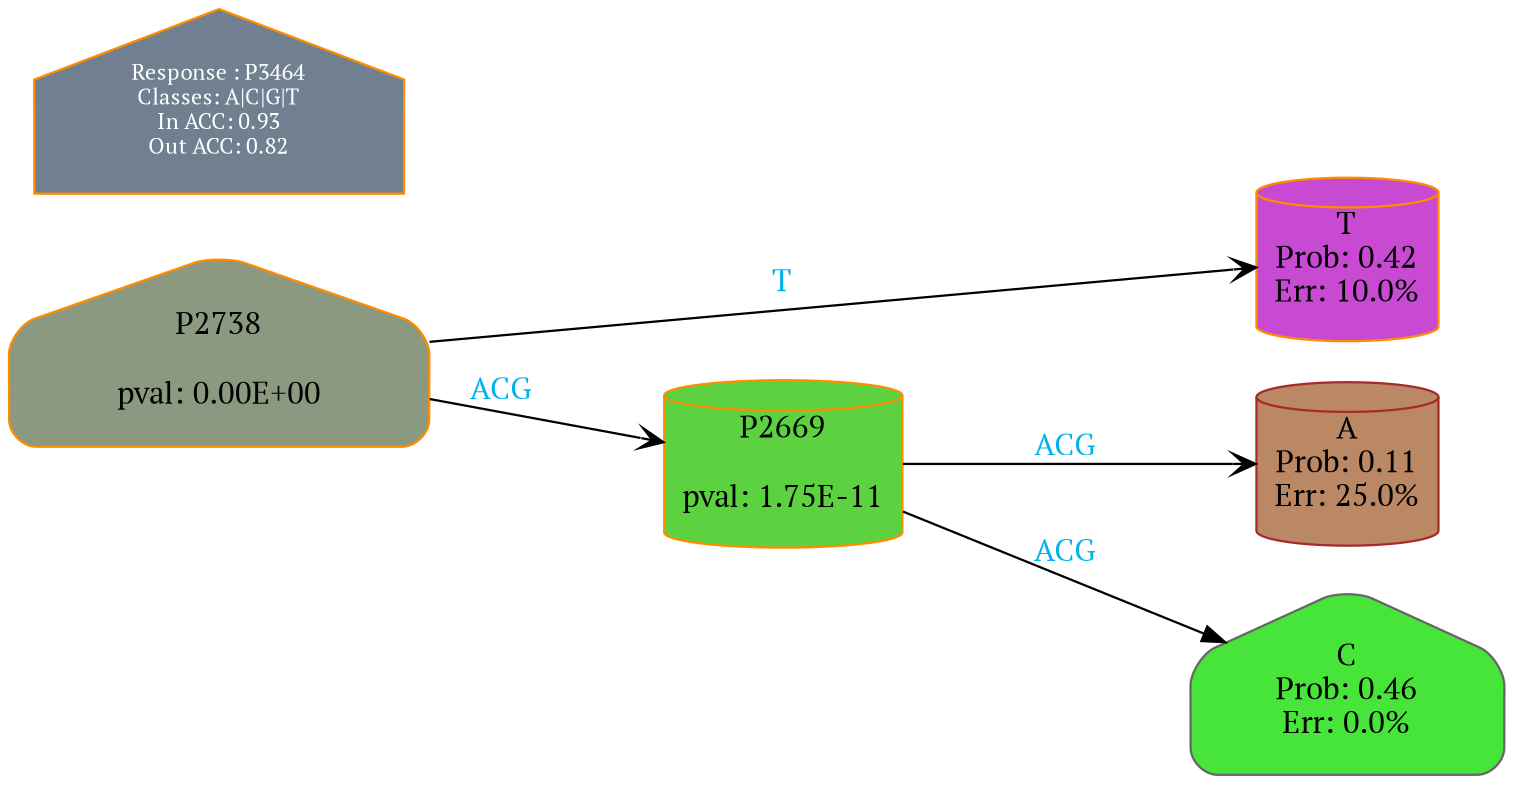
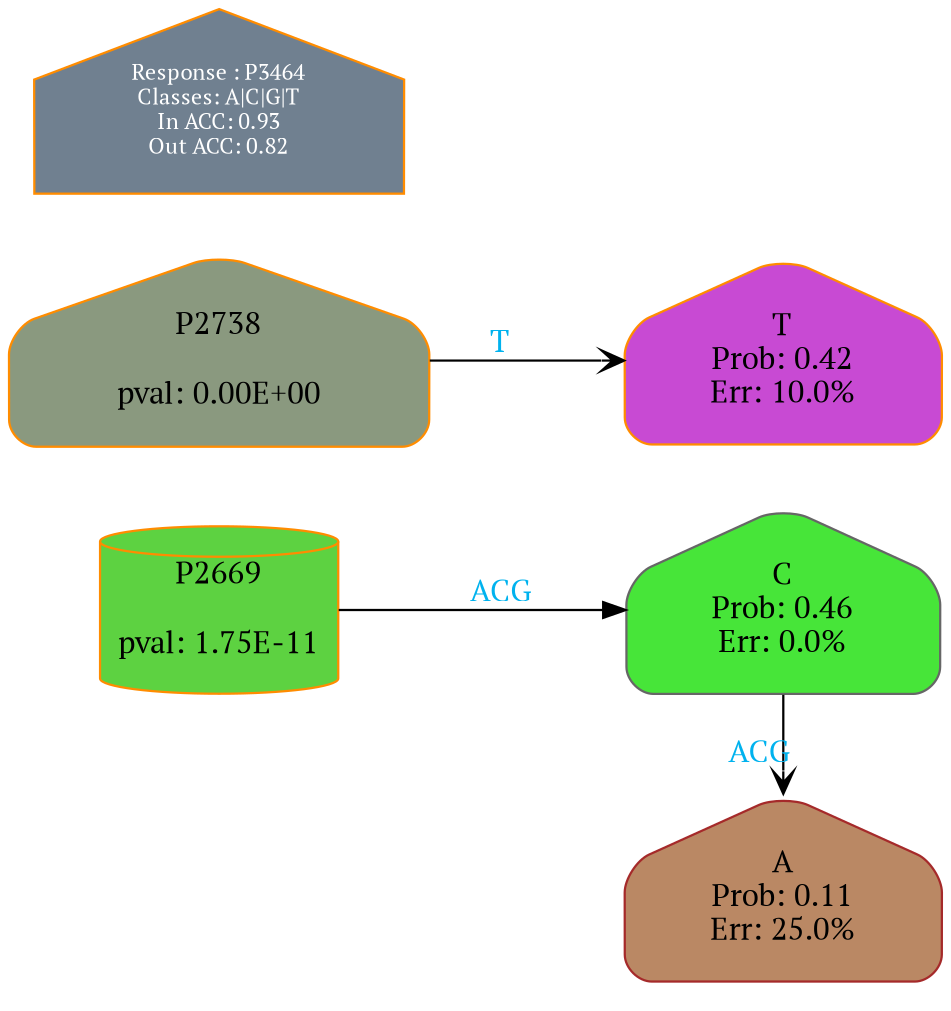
node "T Prob: 0.42 Err: 10.0%": shape cylinder -> house
edge "P2738 pval: 0.00E+00" -> "P2669 pval: 1.75E-11": removed, label "ACG"
edge "P2669 pval: 1.75E-11" -> "A Prob: 0.11 Err: 25.0%": now "C Prob: 0.46 Err: 0.0%" -> "A Prob: 0.11 Err: 25.0%"
node "A Prob: 0.11 Err: 25.0%": shape cylinder -> house
